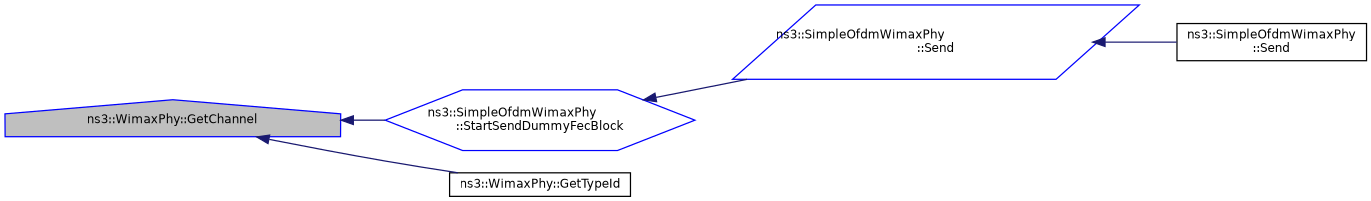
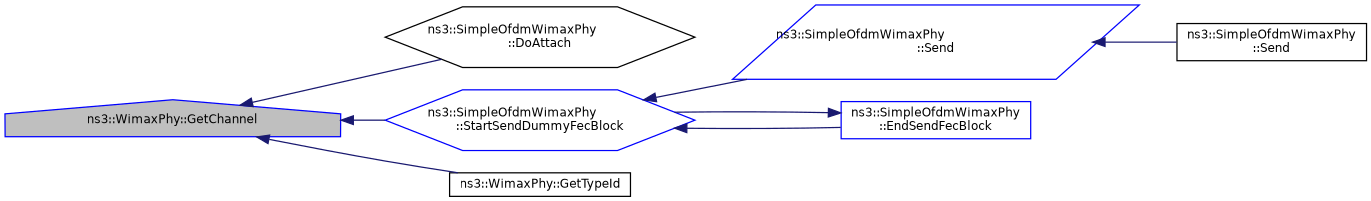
node "ns3::SimpleOfdmWimaxPhy ::DoAttach": added
node "ns3::SimpleOfdmWimaxPhy ::EndSendFecBlock": added
